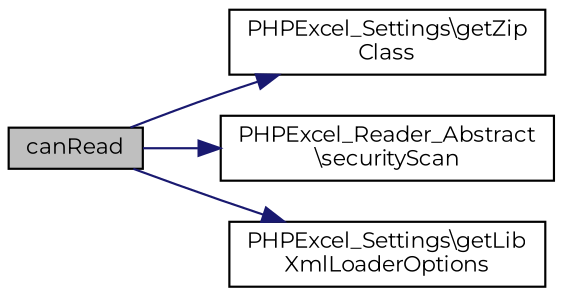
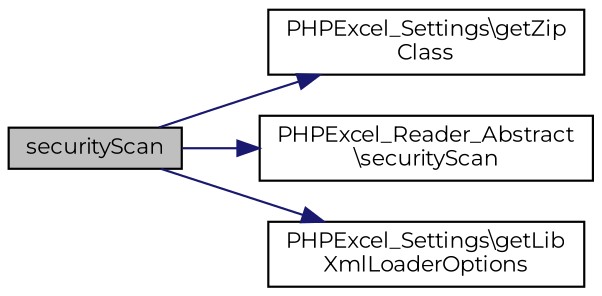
node "canRead": label "canRead" -> "securityScan"
